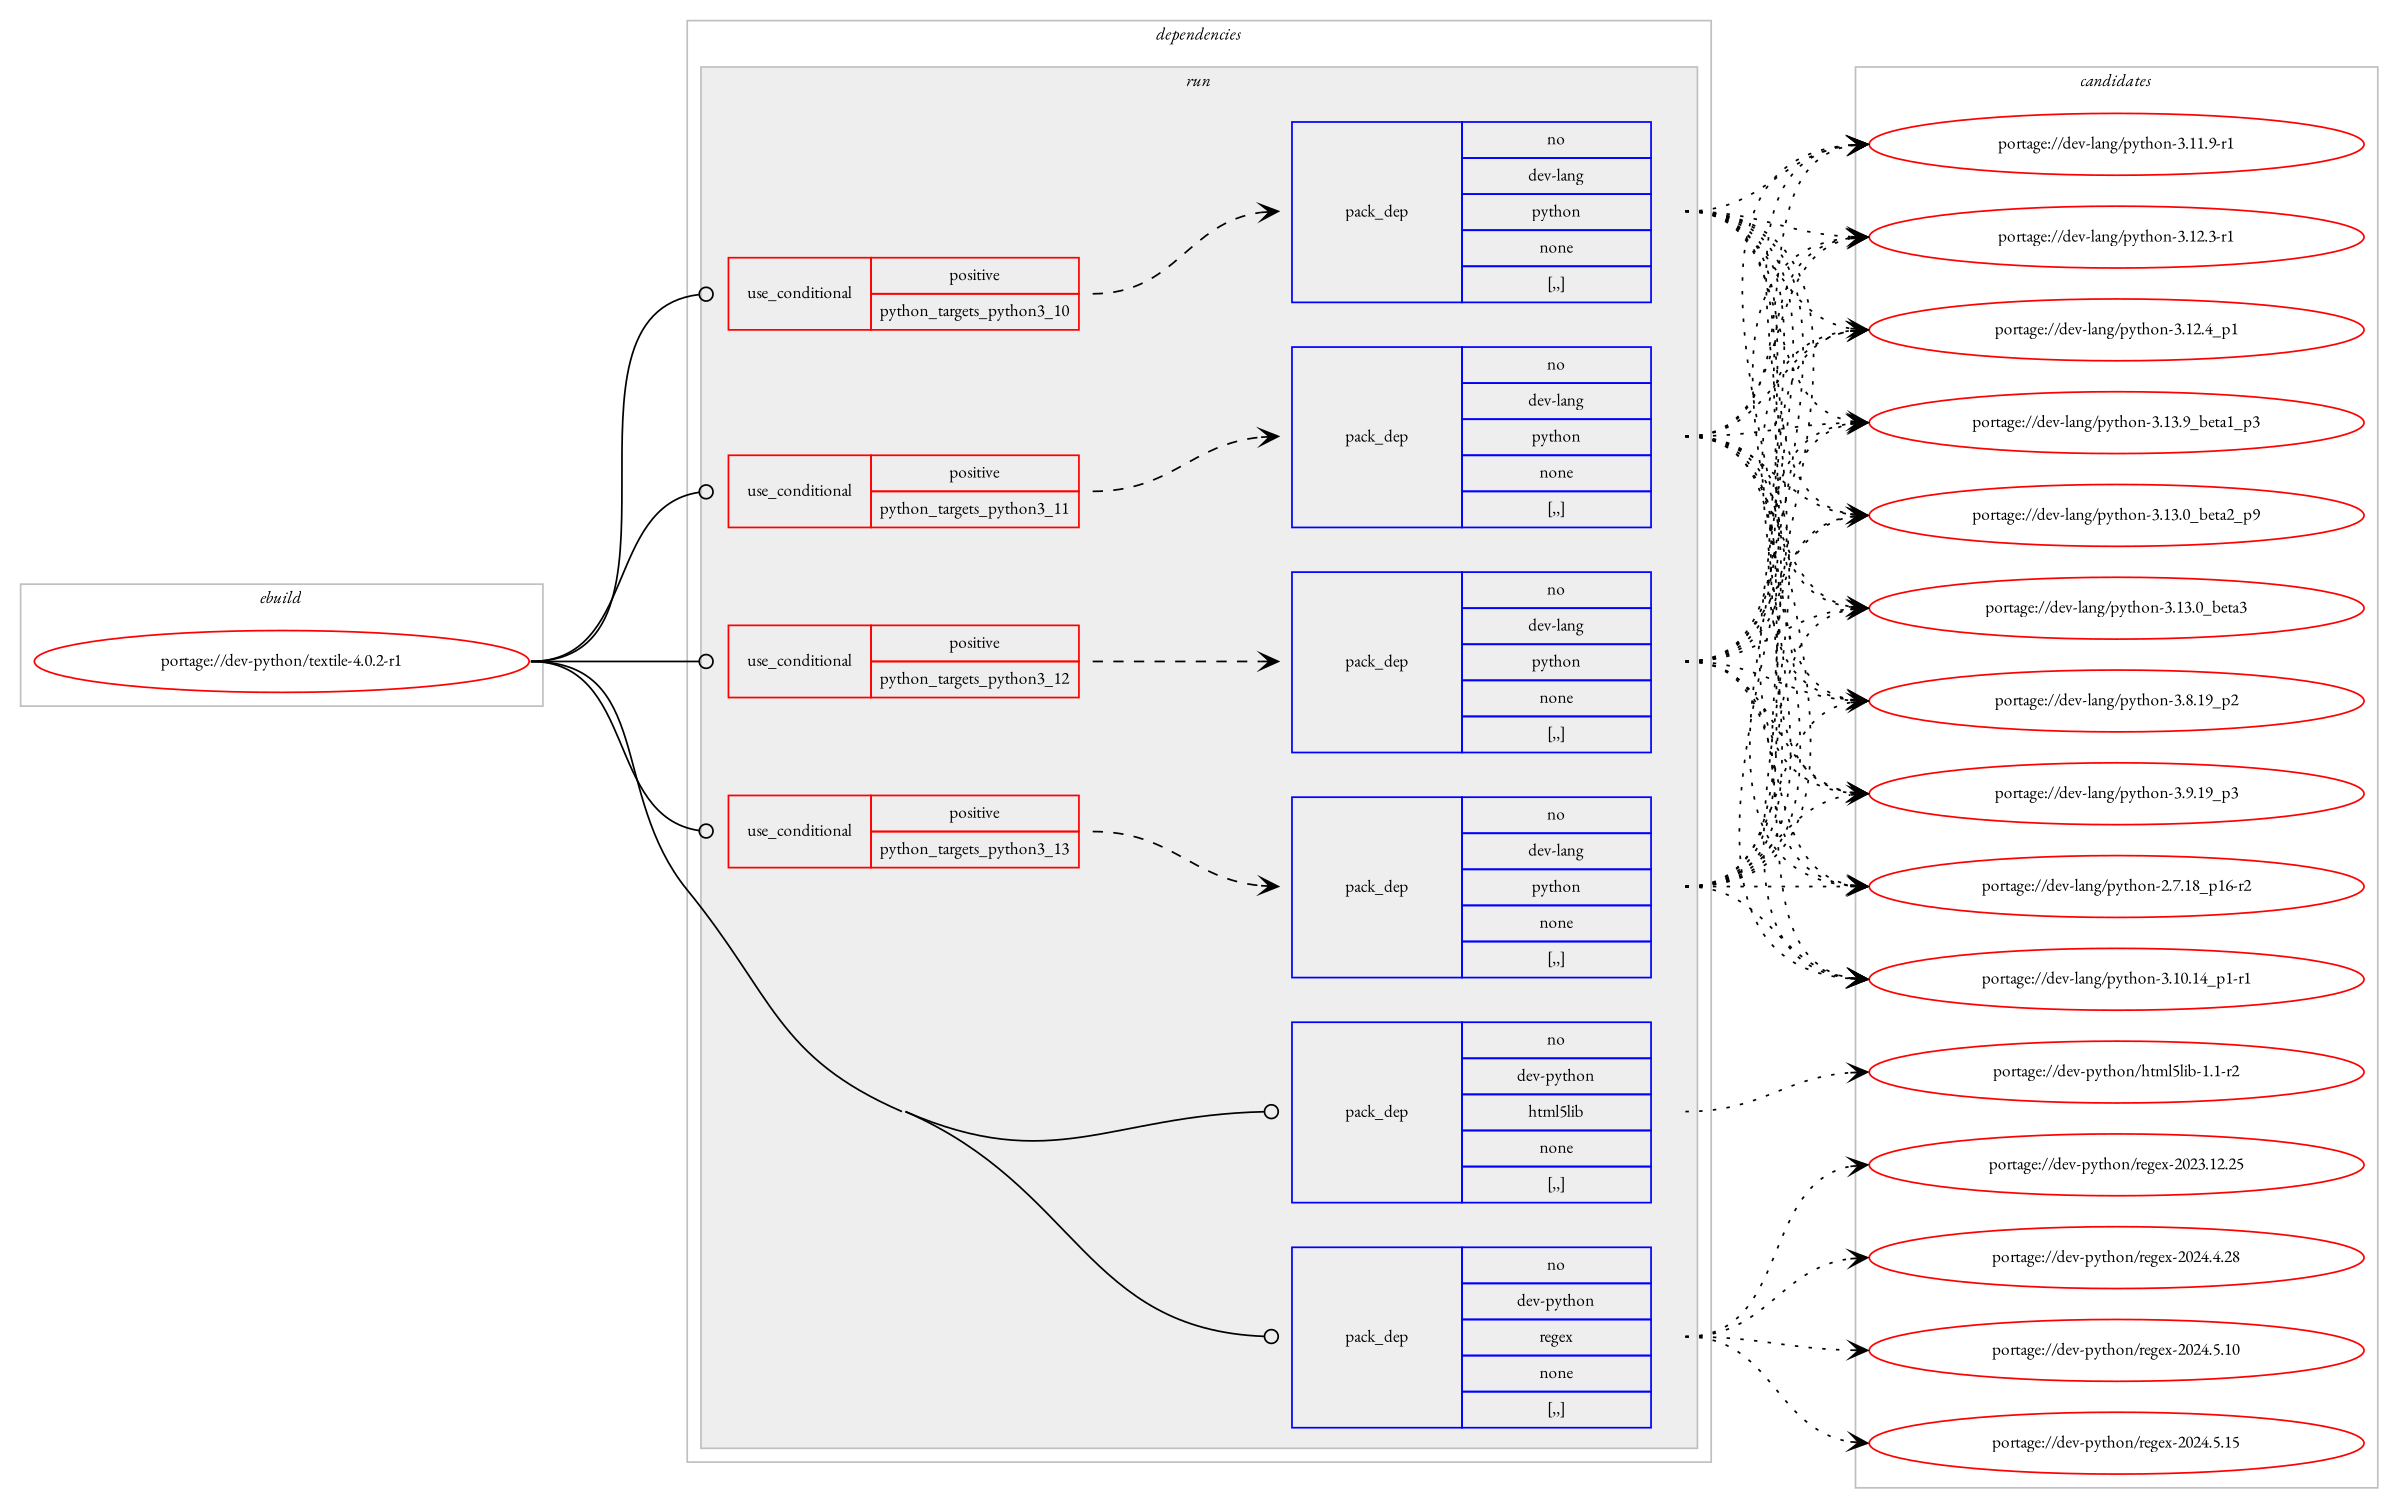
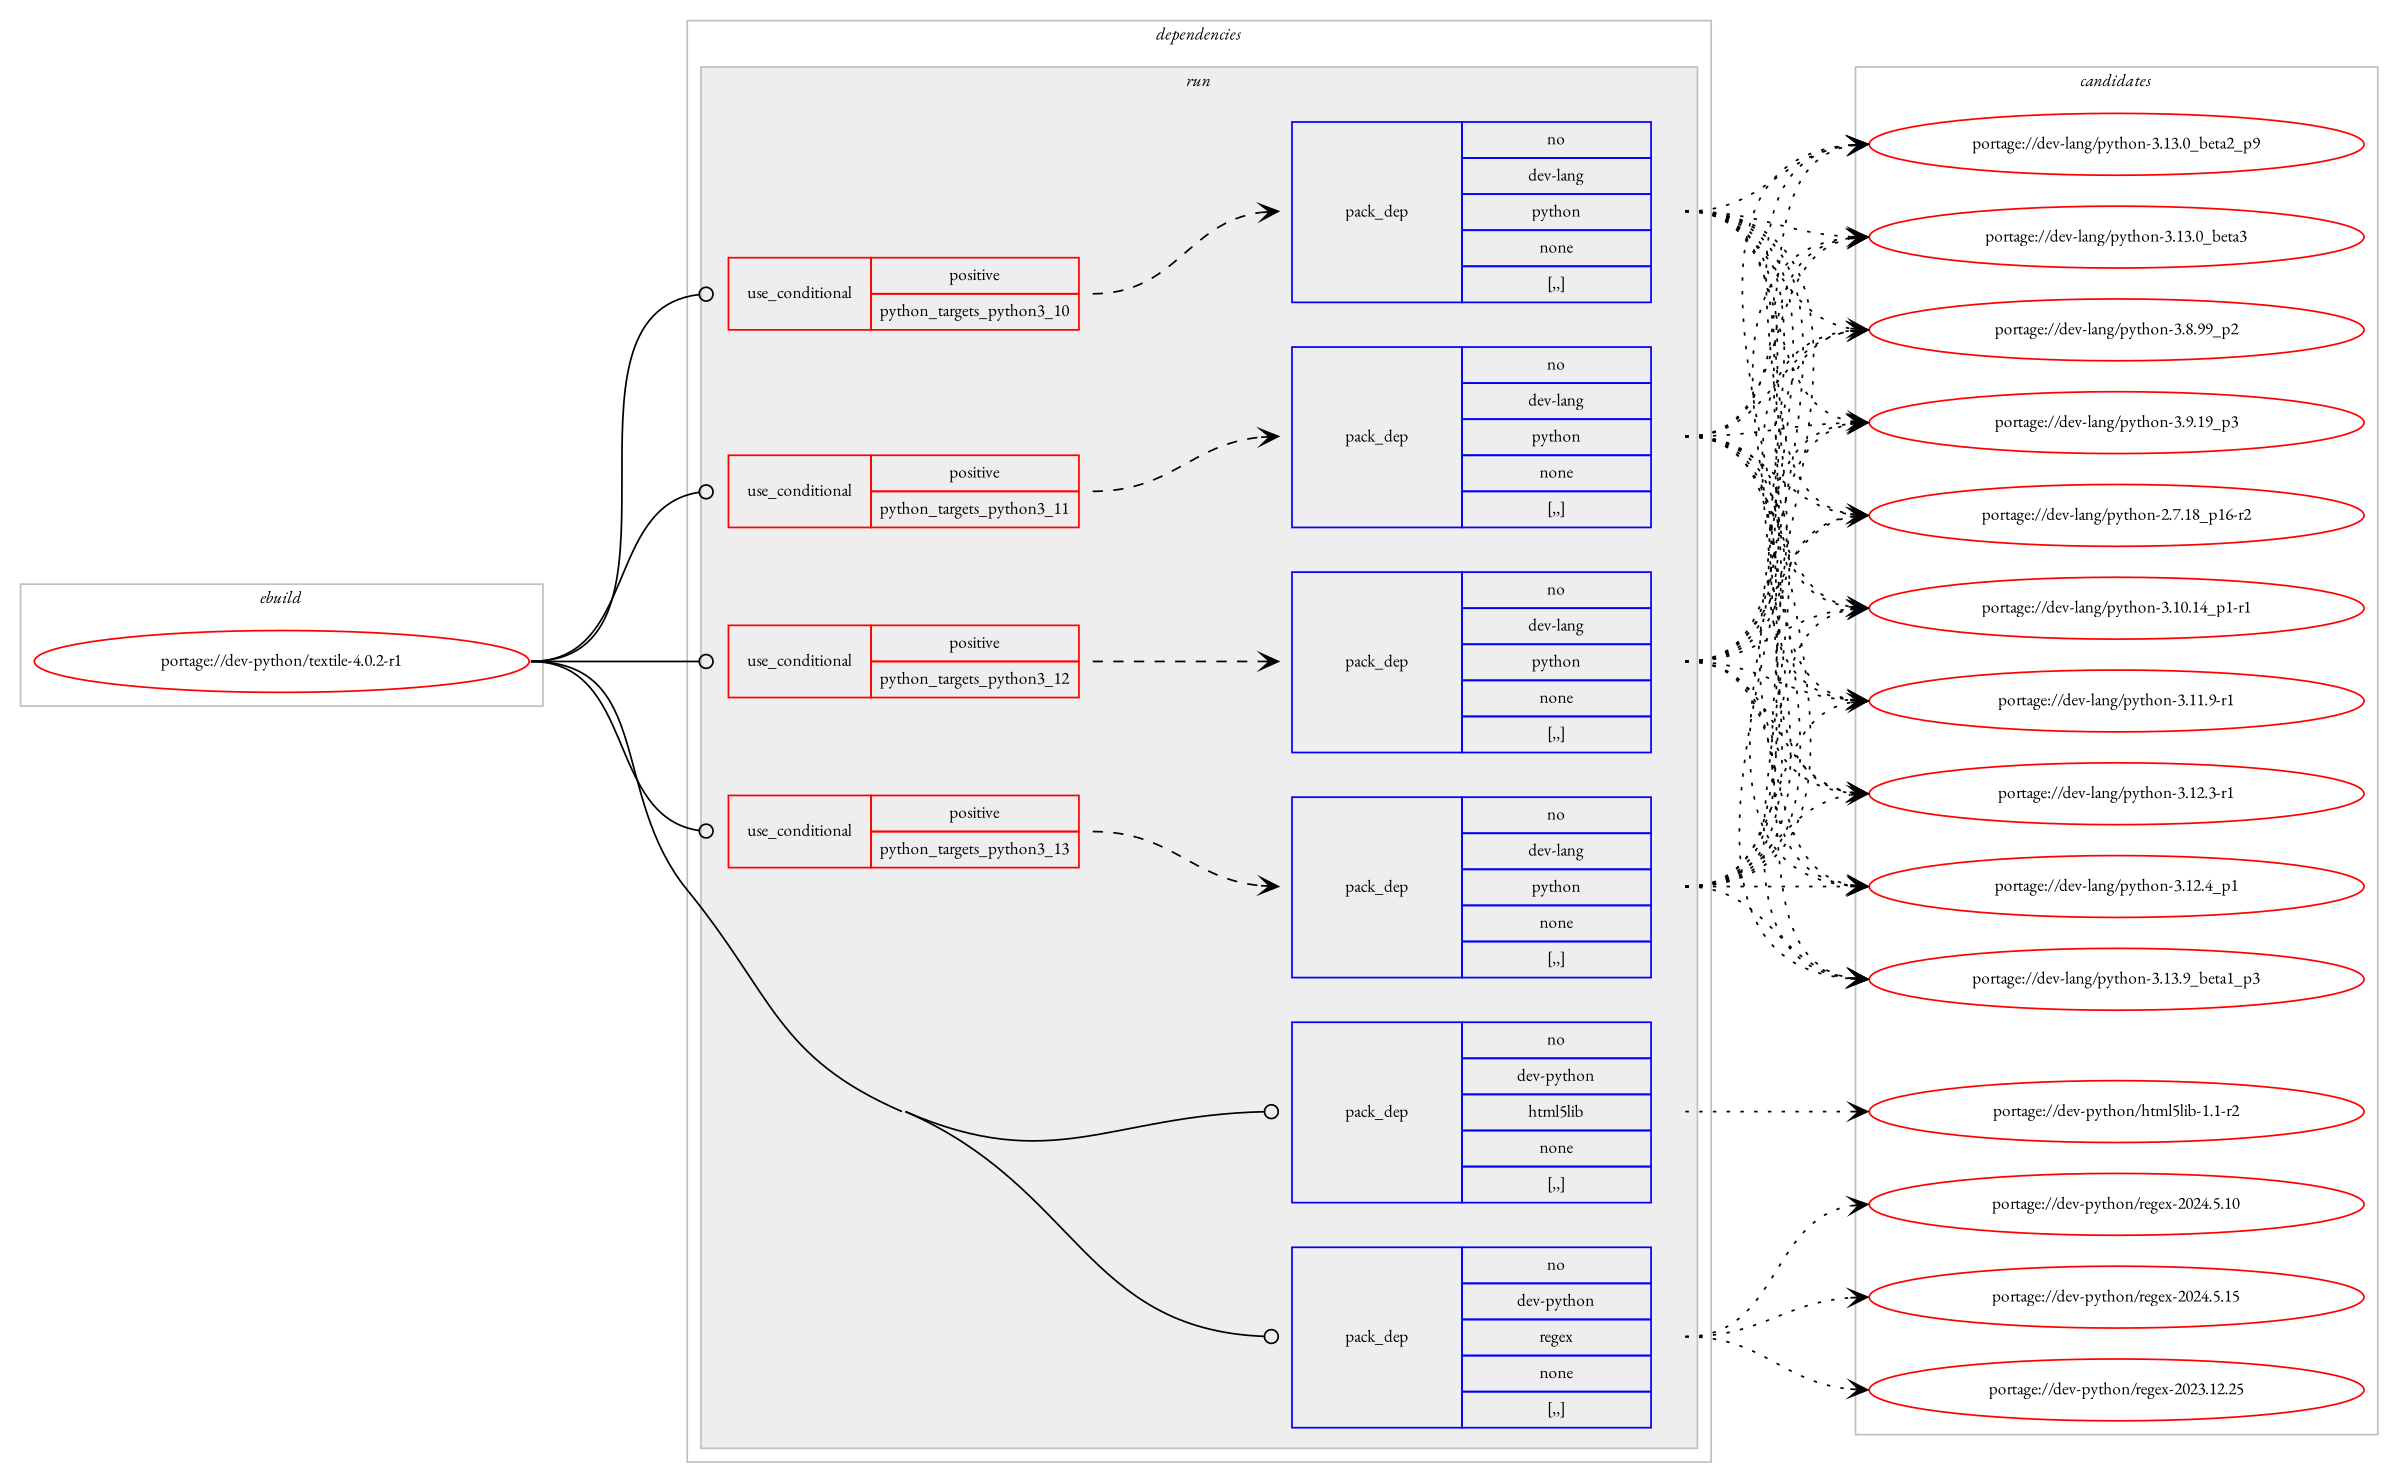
node "portage://dev-lang/python-3.8.19_p2": label "portage://dev-lang/python-3.8.19_p2" -> "portage://dev-lang/python-3.8.99_p2"
node "portage://dev-python/regex-2024.4.28": removed
